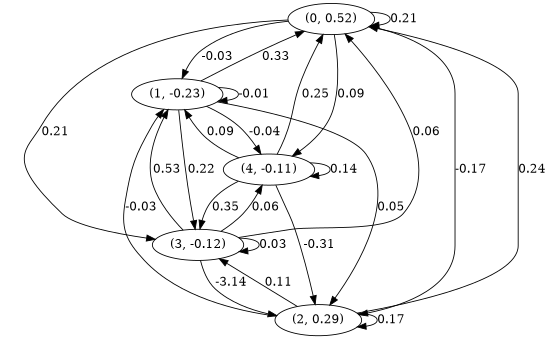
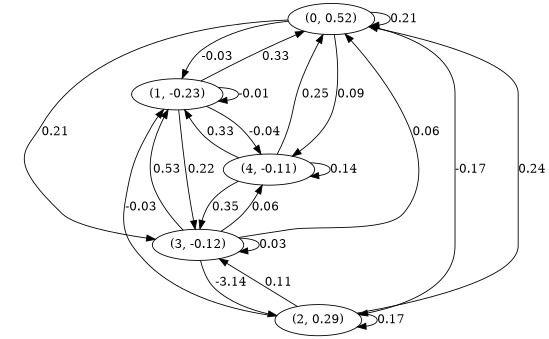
edge "(4, -0.11)" -> "(1, -0.23)": label "0.09" -> "0.33"
edge "(1, -0.23)" -> "(2, 0.29)": removed, label "0.05"
edge "(4, -0.11)" -> "(2, 0.29)": removed, label "-0.31"
